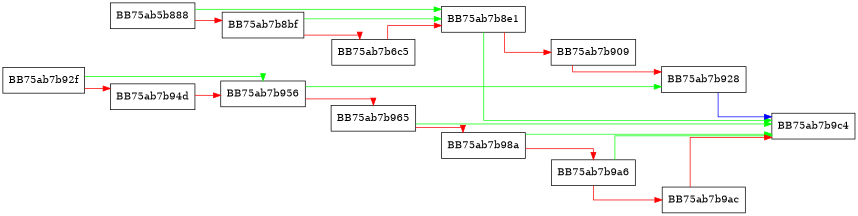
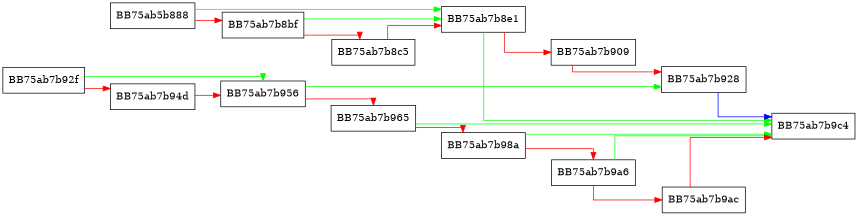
node "BB75ab7b6c5": label "BB75ab7b6c5" -> "BB75ab7b8c5"
